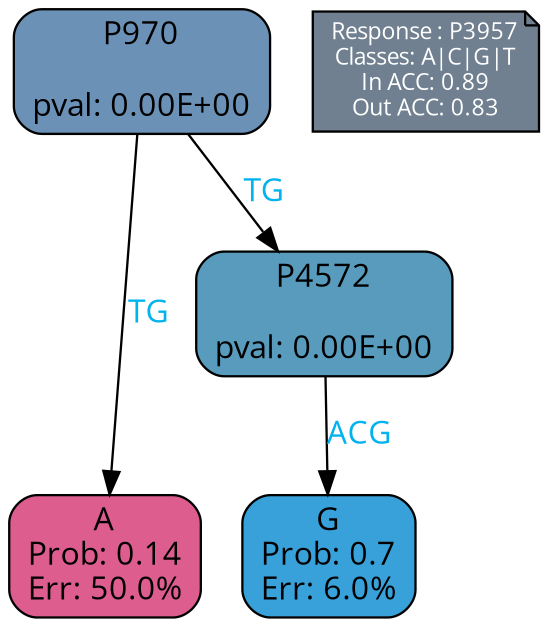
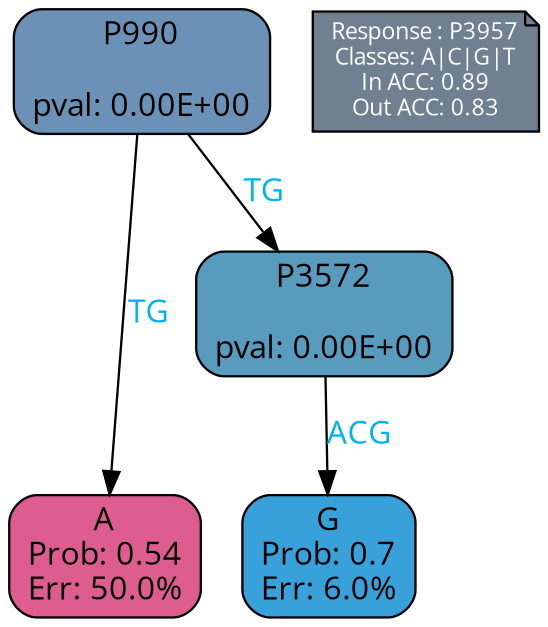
node "P970 pval: 0.00E+00": label "P970 pval: 0.00E+00" -> "P990 pval: 0.00E+00"
node "P4572 pval: 0.00E+00": label "P4572 pval: 0.00E+00" -> "P3572 pval: 0.00E+00"
node "A Prob: 0.14 Err: 50.0%": label "A Prob: 0.14 Err: 50.0%" -> "A Prob: 0.54 Err: 50.0%"
